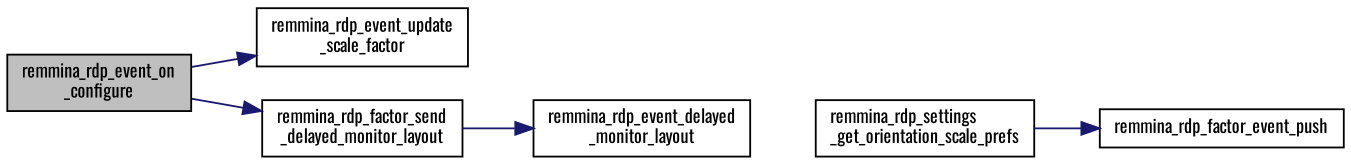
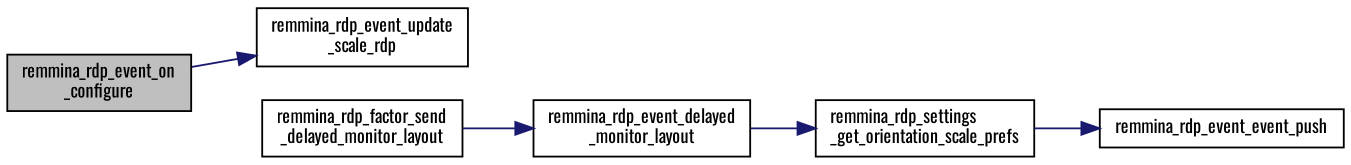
node "remmina_rdp_event_update _scale_factor": label "remmina_rdp_event_update _scale_factor" -> "remmina_rdp_event_update _scale_rdp"
edge "remmina_rdp_event_on _configure" -> "remmina_rdp_factor_send _delayed_monitor_layout": removed
edge "remmina_rdp_event_delayed _monitor_layout" -> "remmina_rdp_settings _get_orientation_scale_prefs": added
node "remmina_rdp_factor_event_push": label "remmina_rdp_factor_event_push" -> "remmina_rdp_event_event_push"
